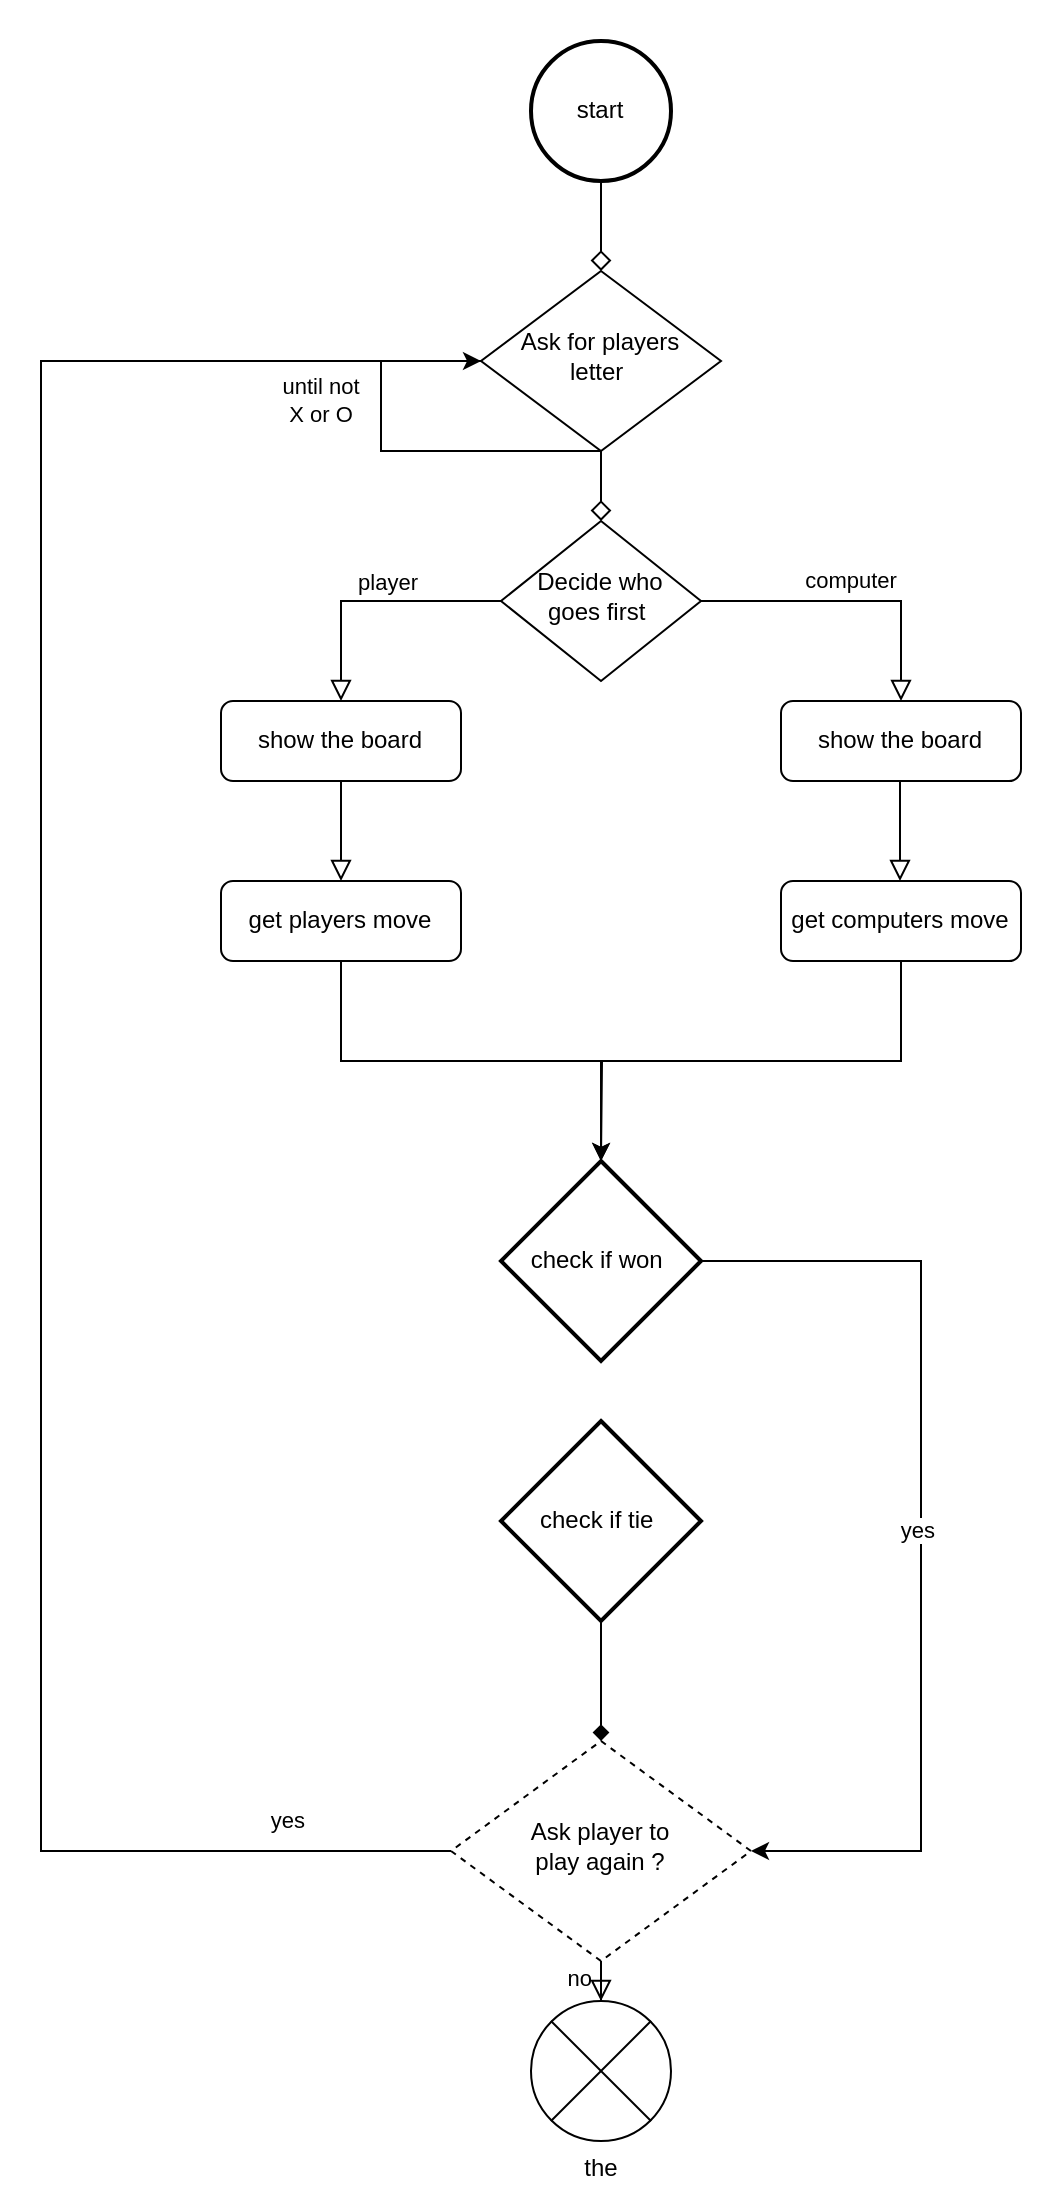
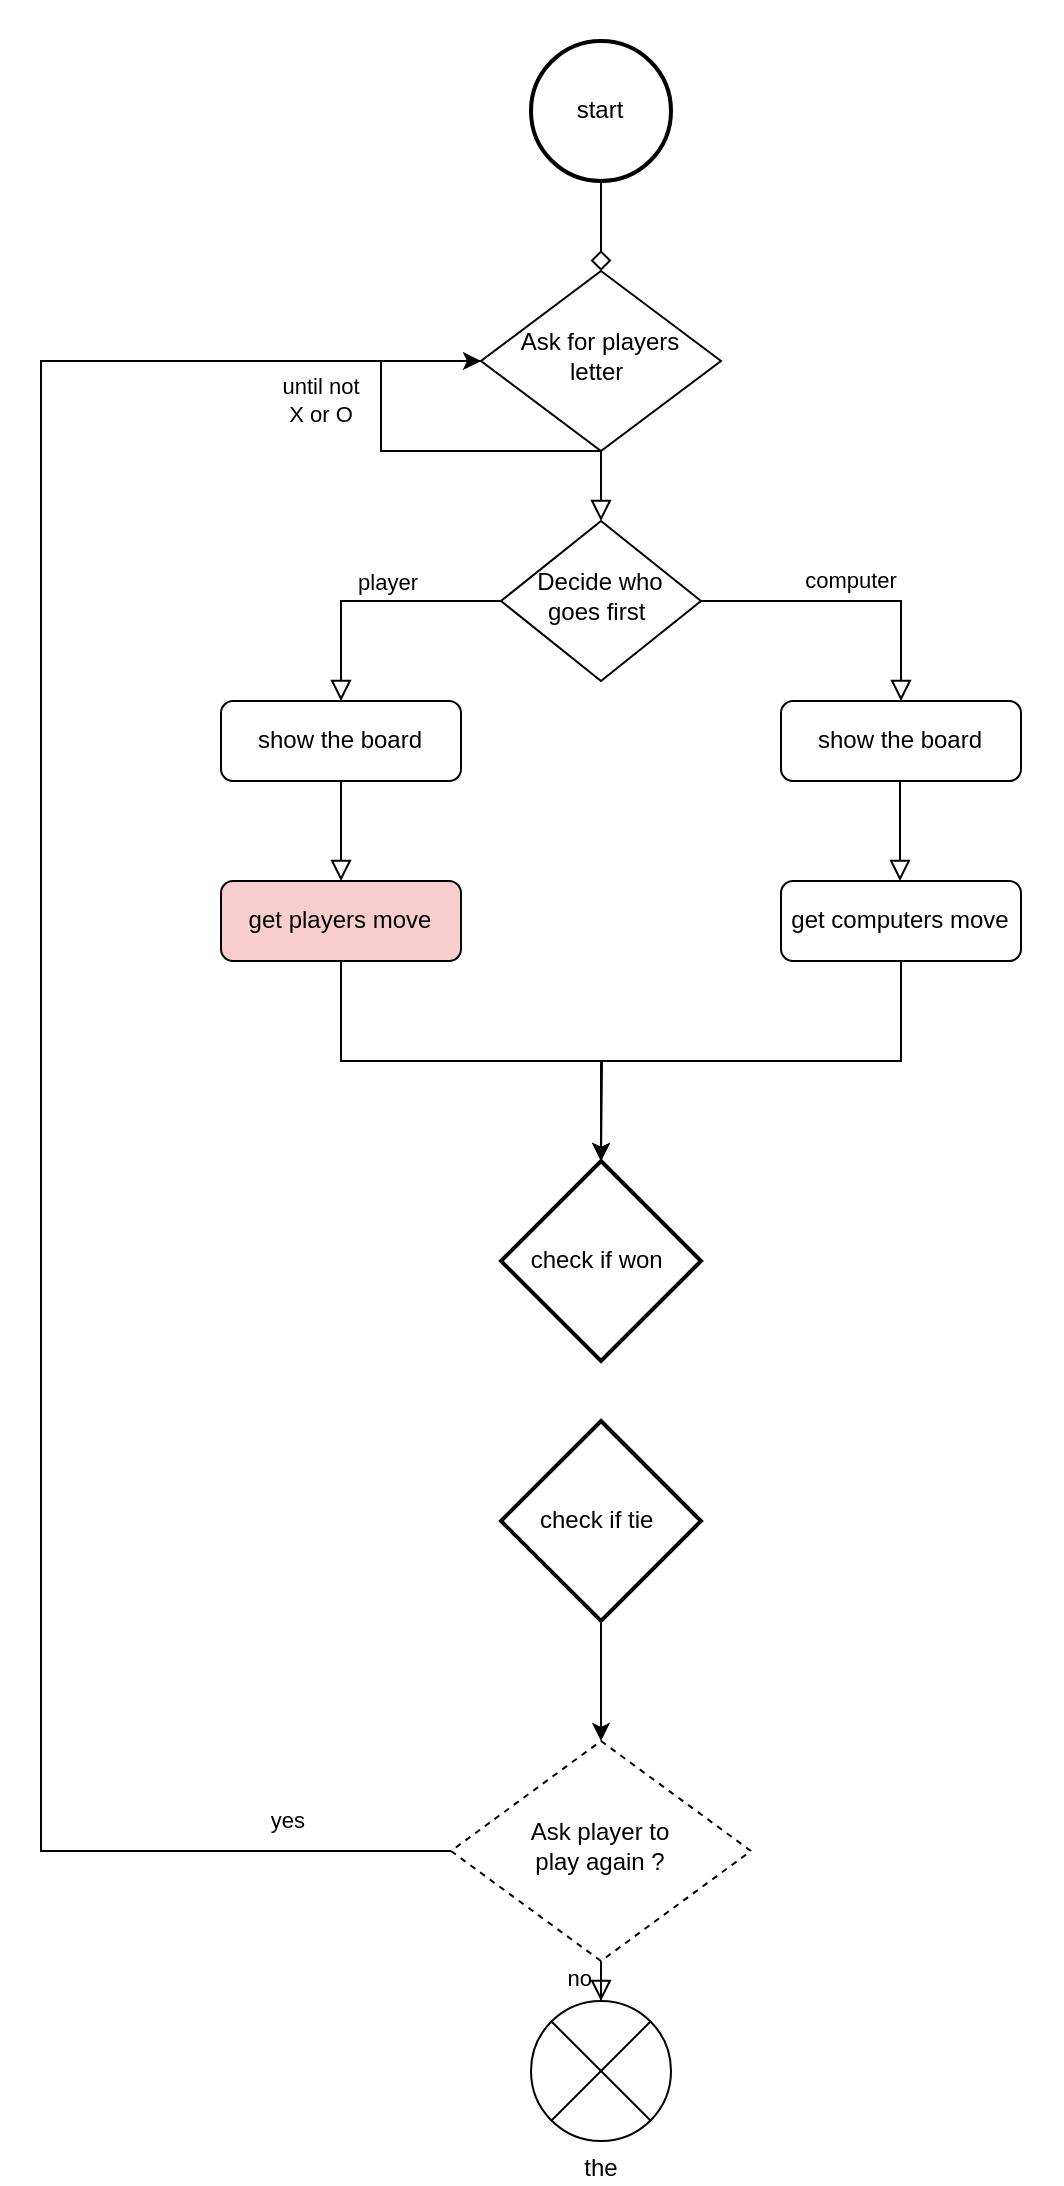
edge "Ask for players letter" -> "Decide who goes first": arrowhead diamond -> block
node "get players move": fillcolor #ffffff -> #f8cecc
edge "check if won" -> "Ask player to play again ?": removed, label "yes"
edge "check if tie" -> "Ask player to play again ?": arrowhead diamond -> classic
